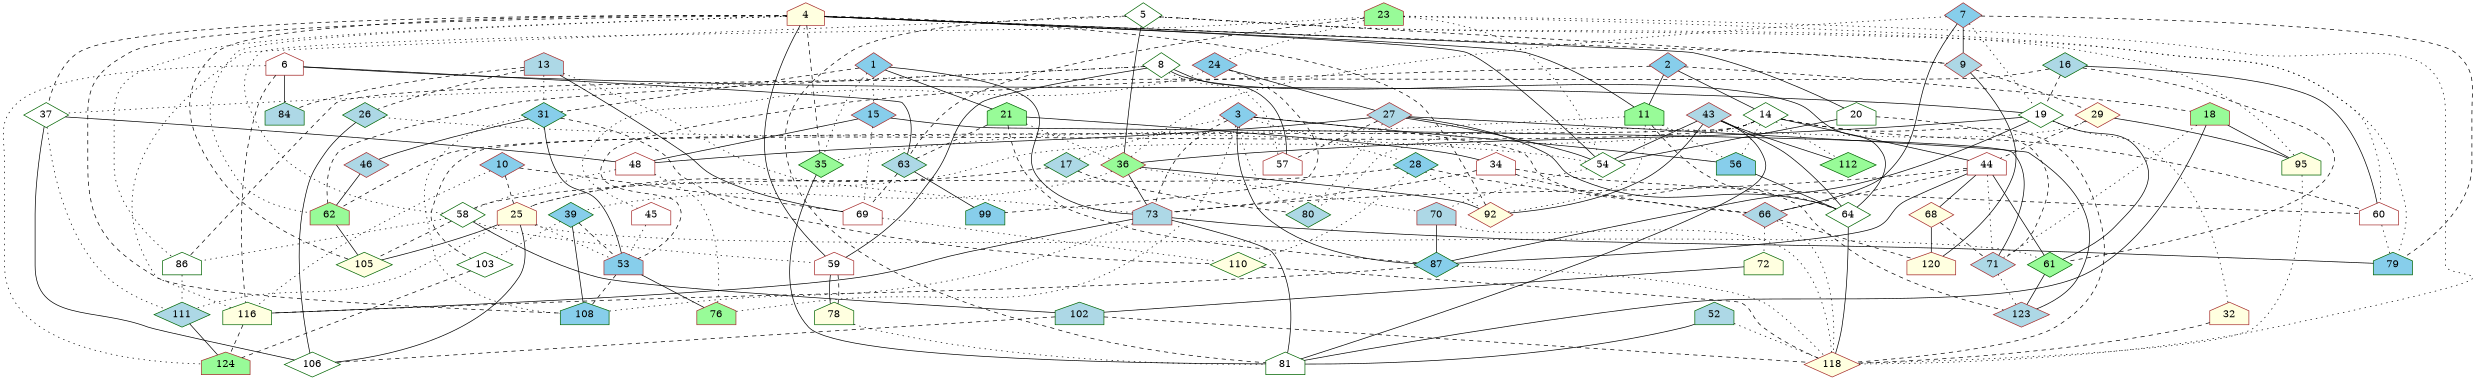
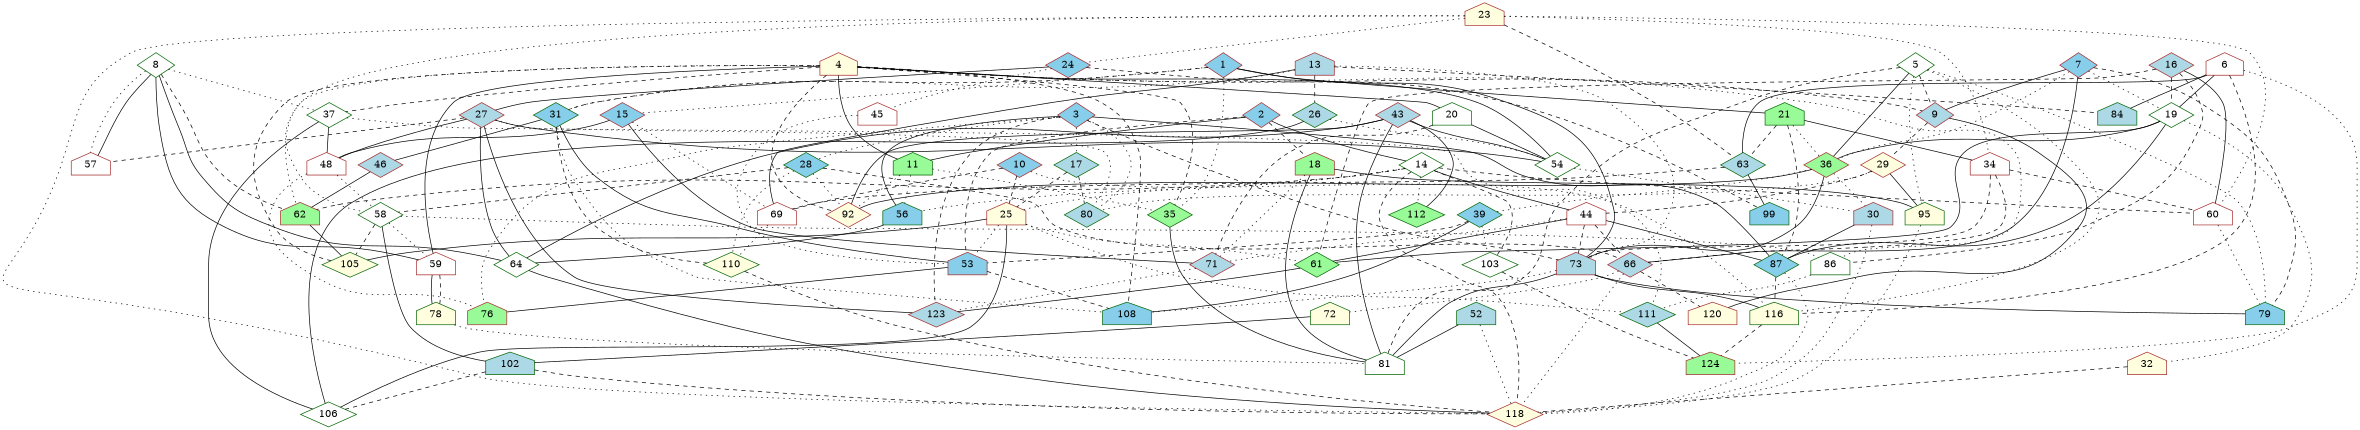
node "23": fillcolor palegreen -> lightyellow
edge "23" -- "54": now "23" -- "34"
node "16": color darkgreen -> brown
edge "11" -- "64": removed
node "70": label "70" -> "30"
node "68": removed
